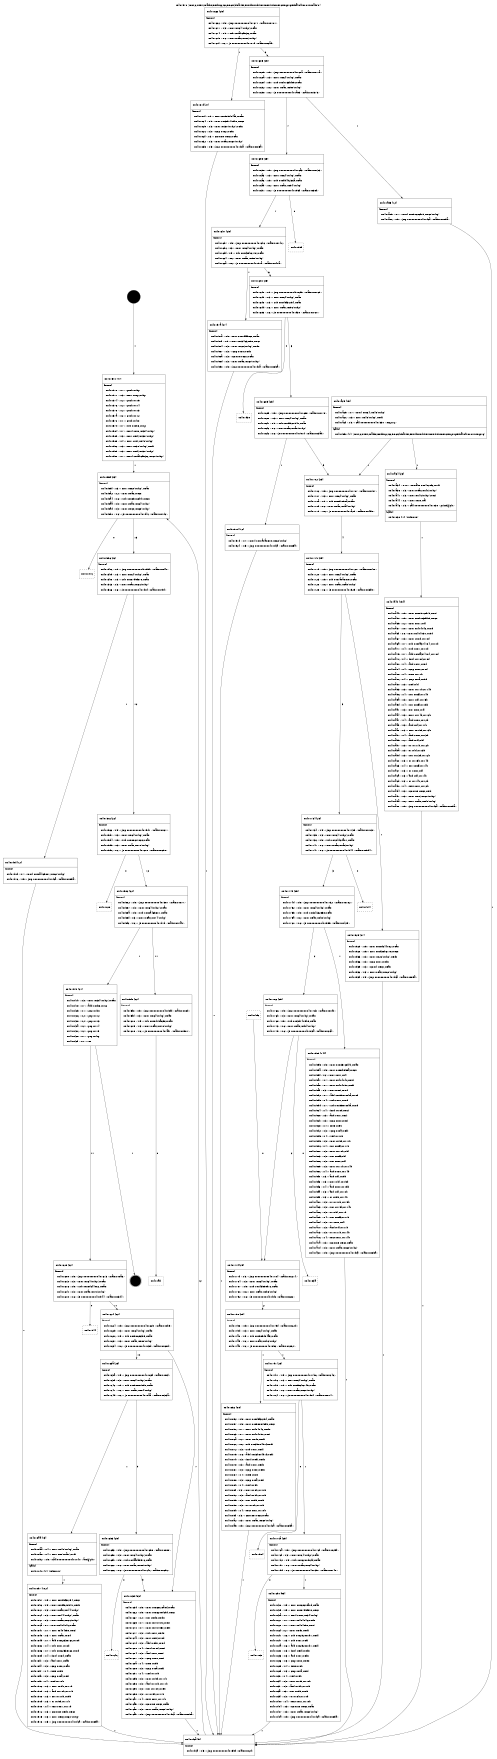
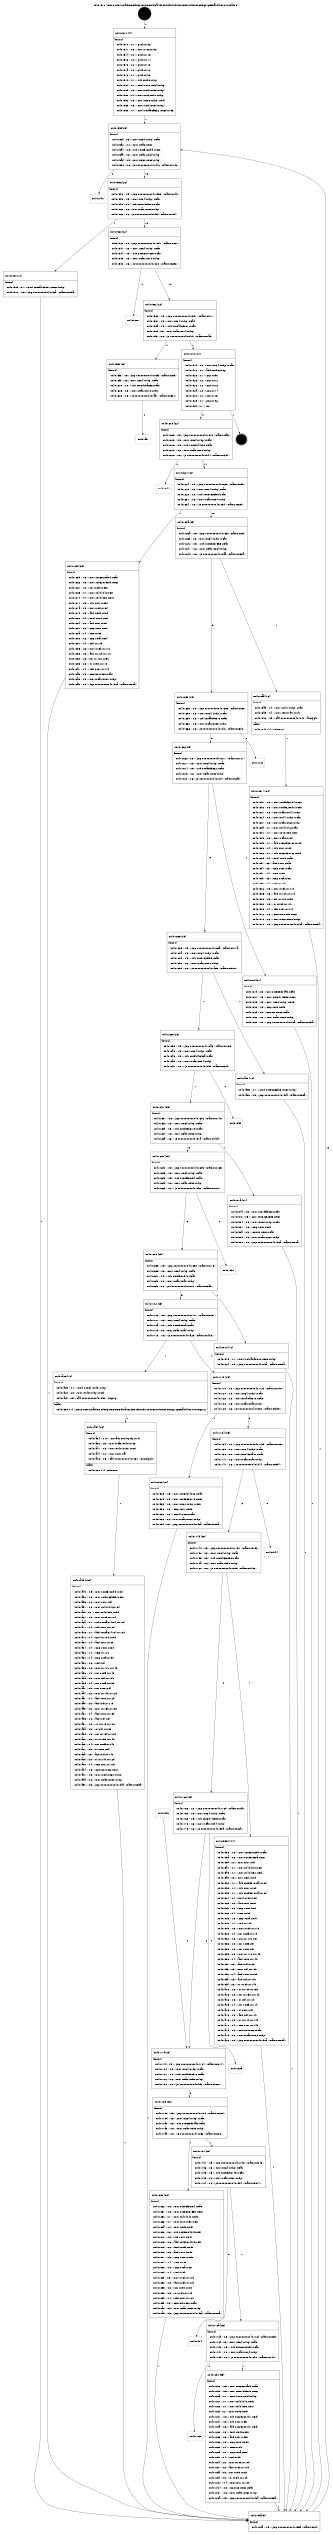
edge "0x401a25 [15]" -> "0x401702 [25]": reversed
edge "0x401653 [25]" -> "0x401c5d [83]": now "0x401653 [25]" -> "0x40166c [25]"
